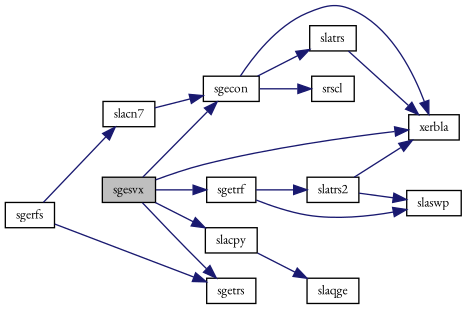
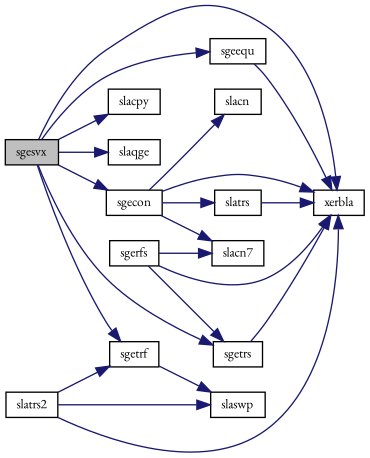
node "sgeequ": added
node "srscl": label "srscl" -> "slacn"
edge "slacn7" -> "sgecon": reversed
edge "sgetrf" -> "slatrs2": reversed
edge "slacpy" -> "slaqge": now "sgesvx" -> "slaqge"
edge "sgerfs" -> "xerbla": added
edge "sgetrs" -> "xerbla": added
